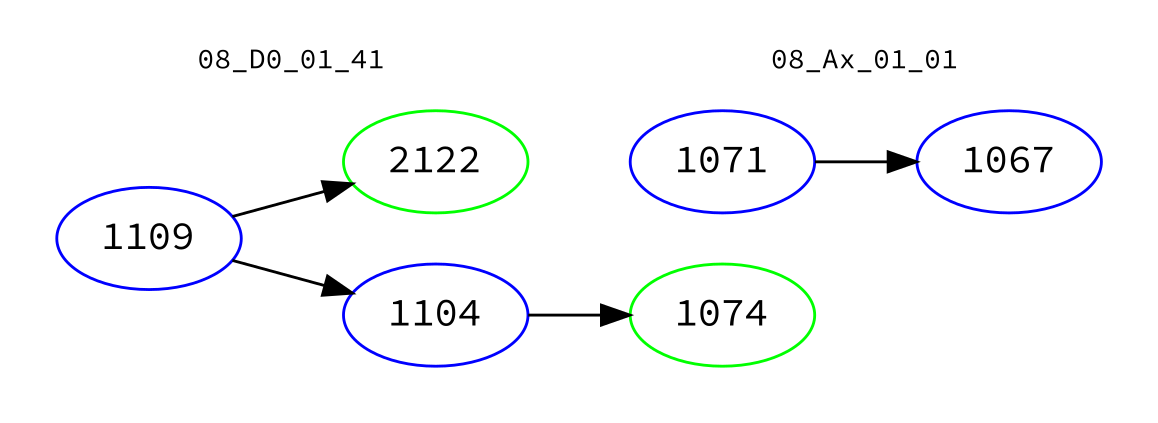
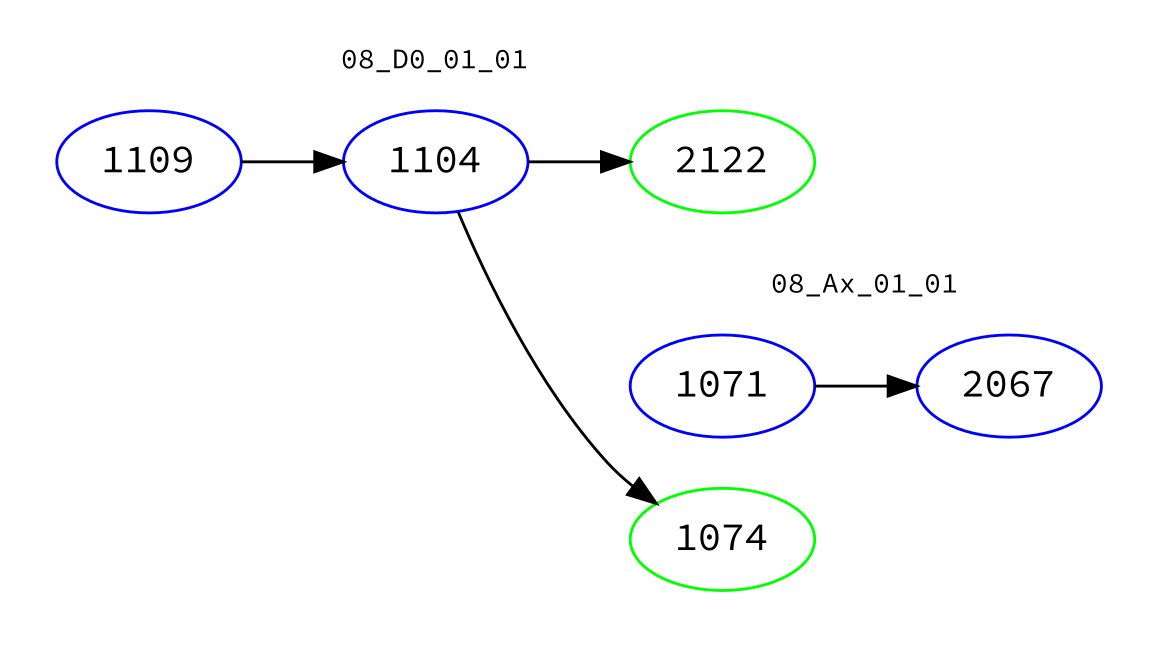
cluster "08_D0_01_41": label "08_D0_01_41" -> "08_D0_01_01"
node "1067": label "1067" -> "2067"
edge "1109" -> "2122": now "1104" -> "2122"
